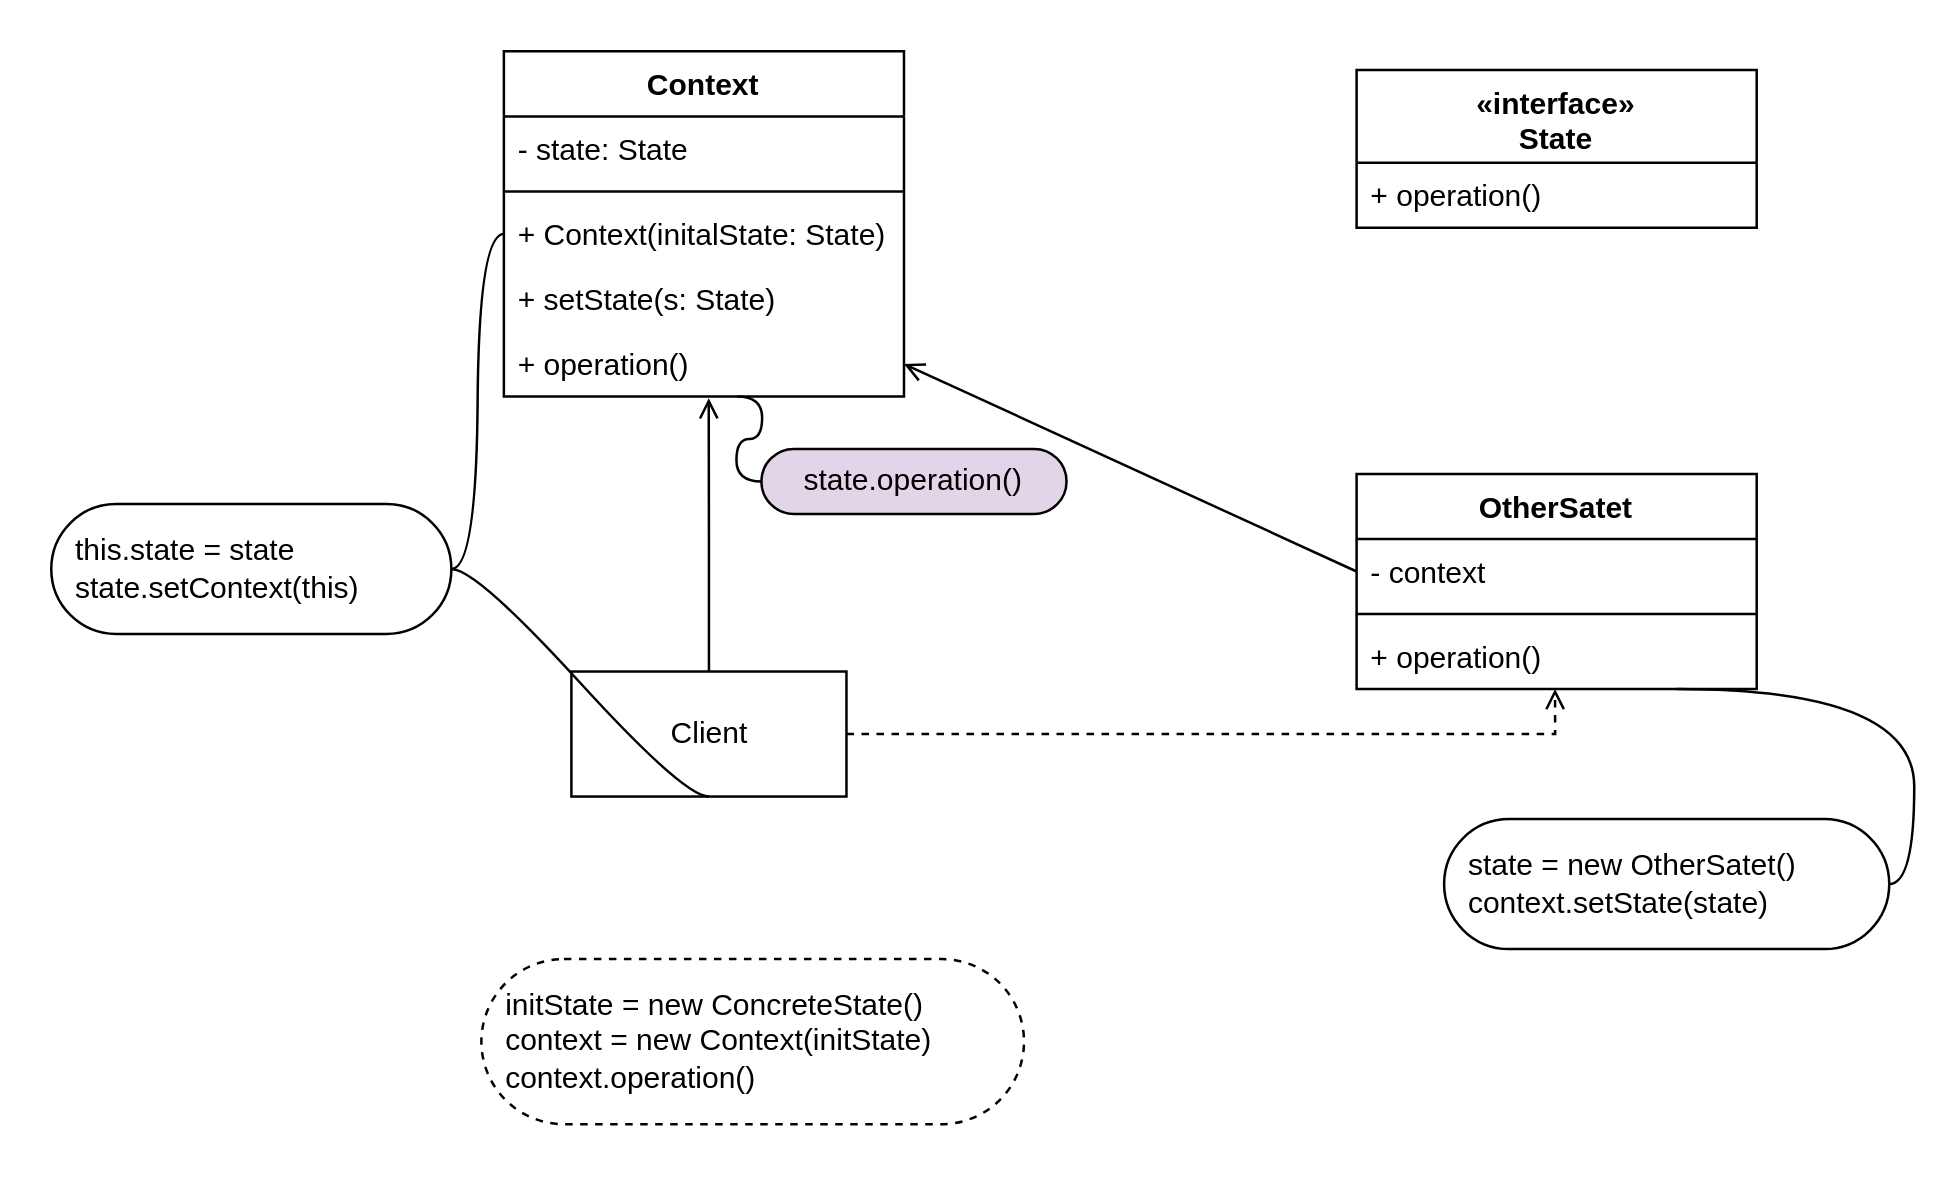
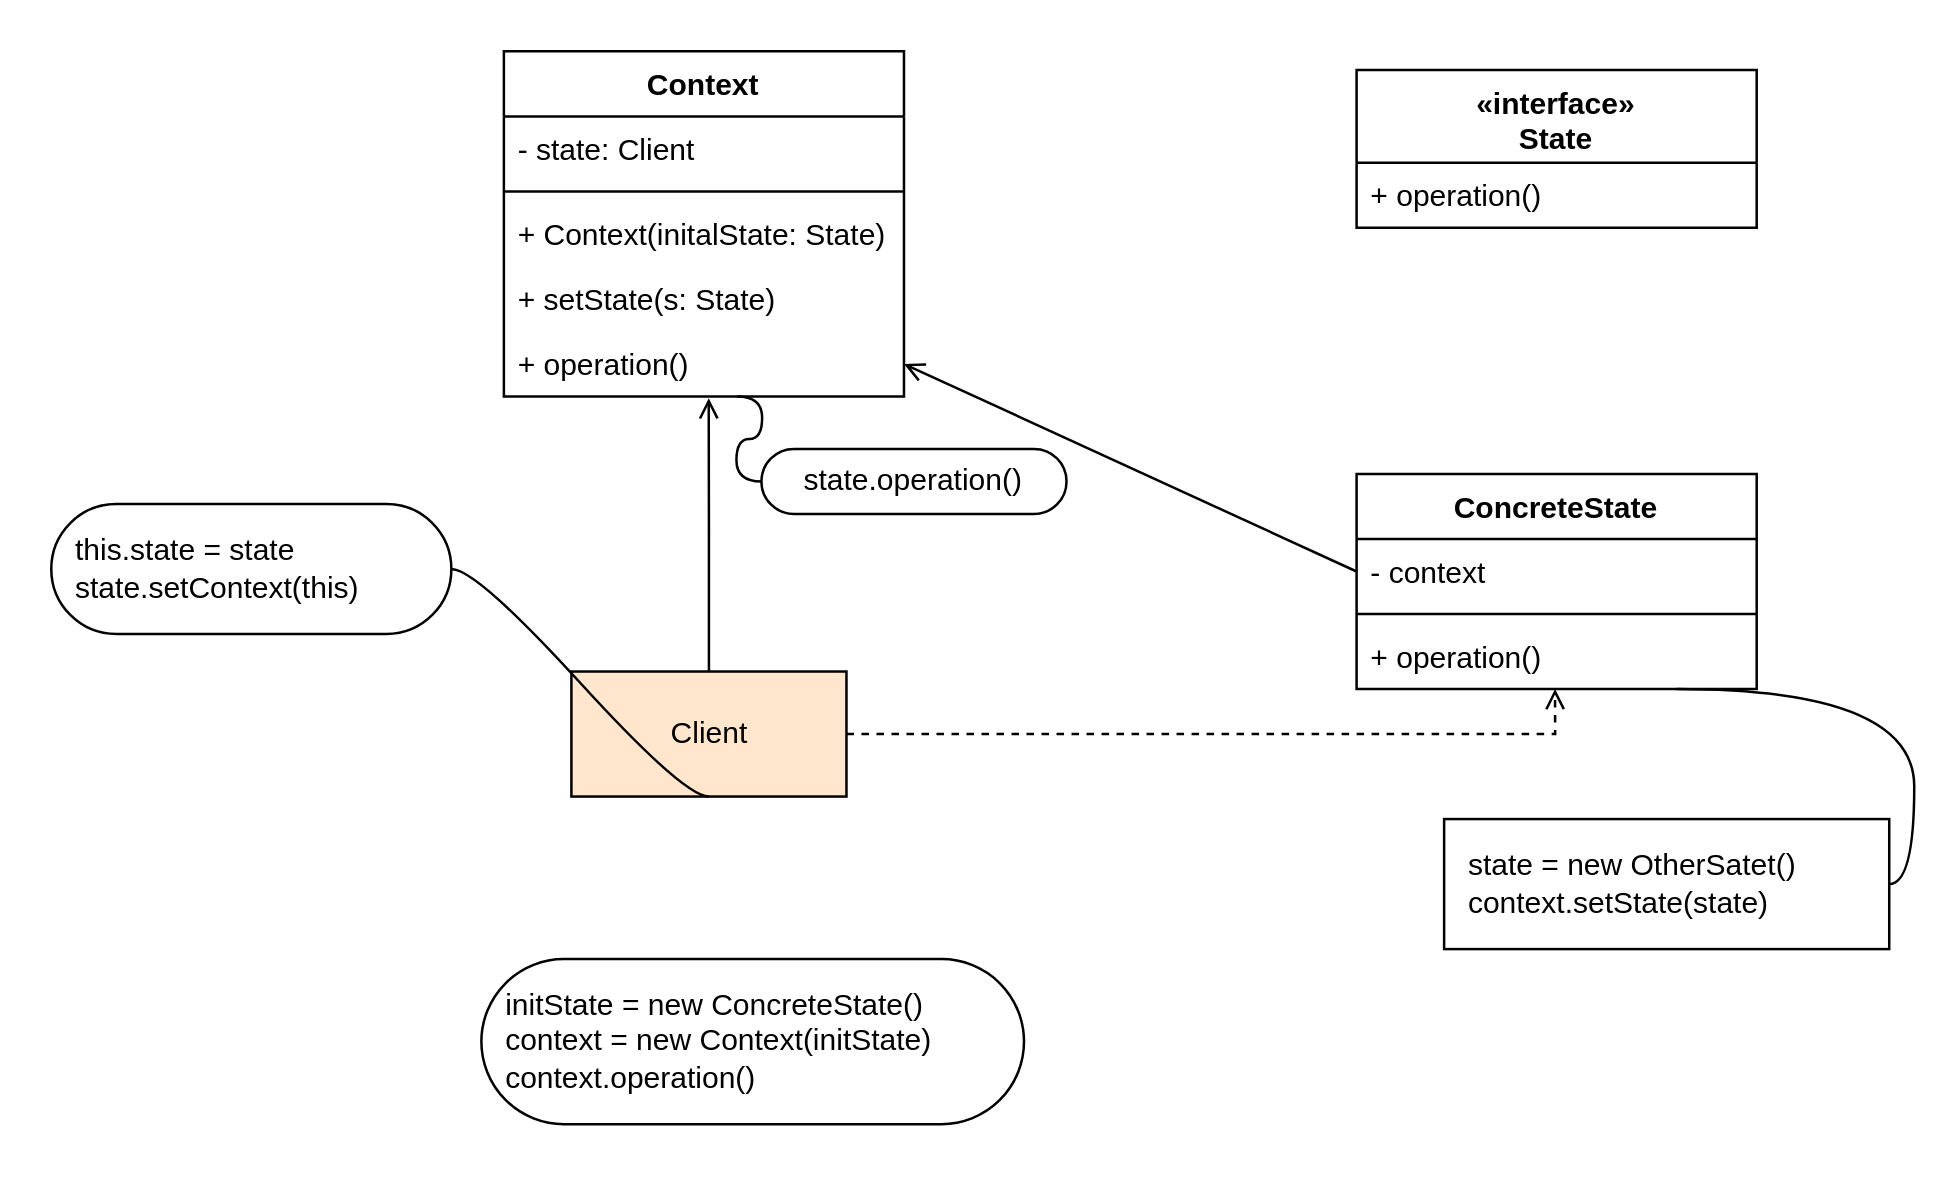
node "- state: State": label "- state: State" -> "- state: Client"
edge "+ Context(initalState: State)" -- "this.state = state state.setContext(this)": removed
node "state.operation()": fillcolor #e1d5e7 -> #ffffff
node "OtherSatet": label "OtherSatet" -> "ConcreteState"
node "Client": fillcolor #ffffff -> #ffe6cc
node "state = new OtherSatet() context.setState(state)": shape rounded rectangle -> rectangle
node "initState = new ConcreteState() context = new Context(initState) context.operation()": style dashed -> solid
